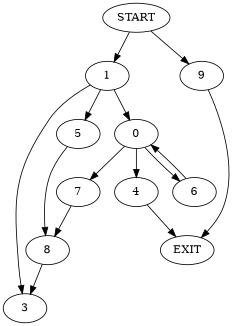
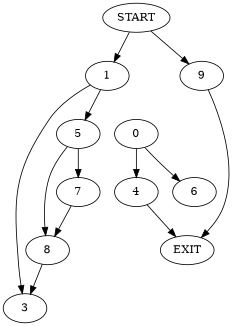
edge "1" -> "0": removed
edge "0" -> "7": now "5" -> "7"
edge "6" -> "0": removed
